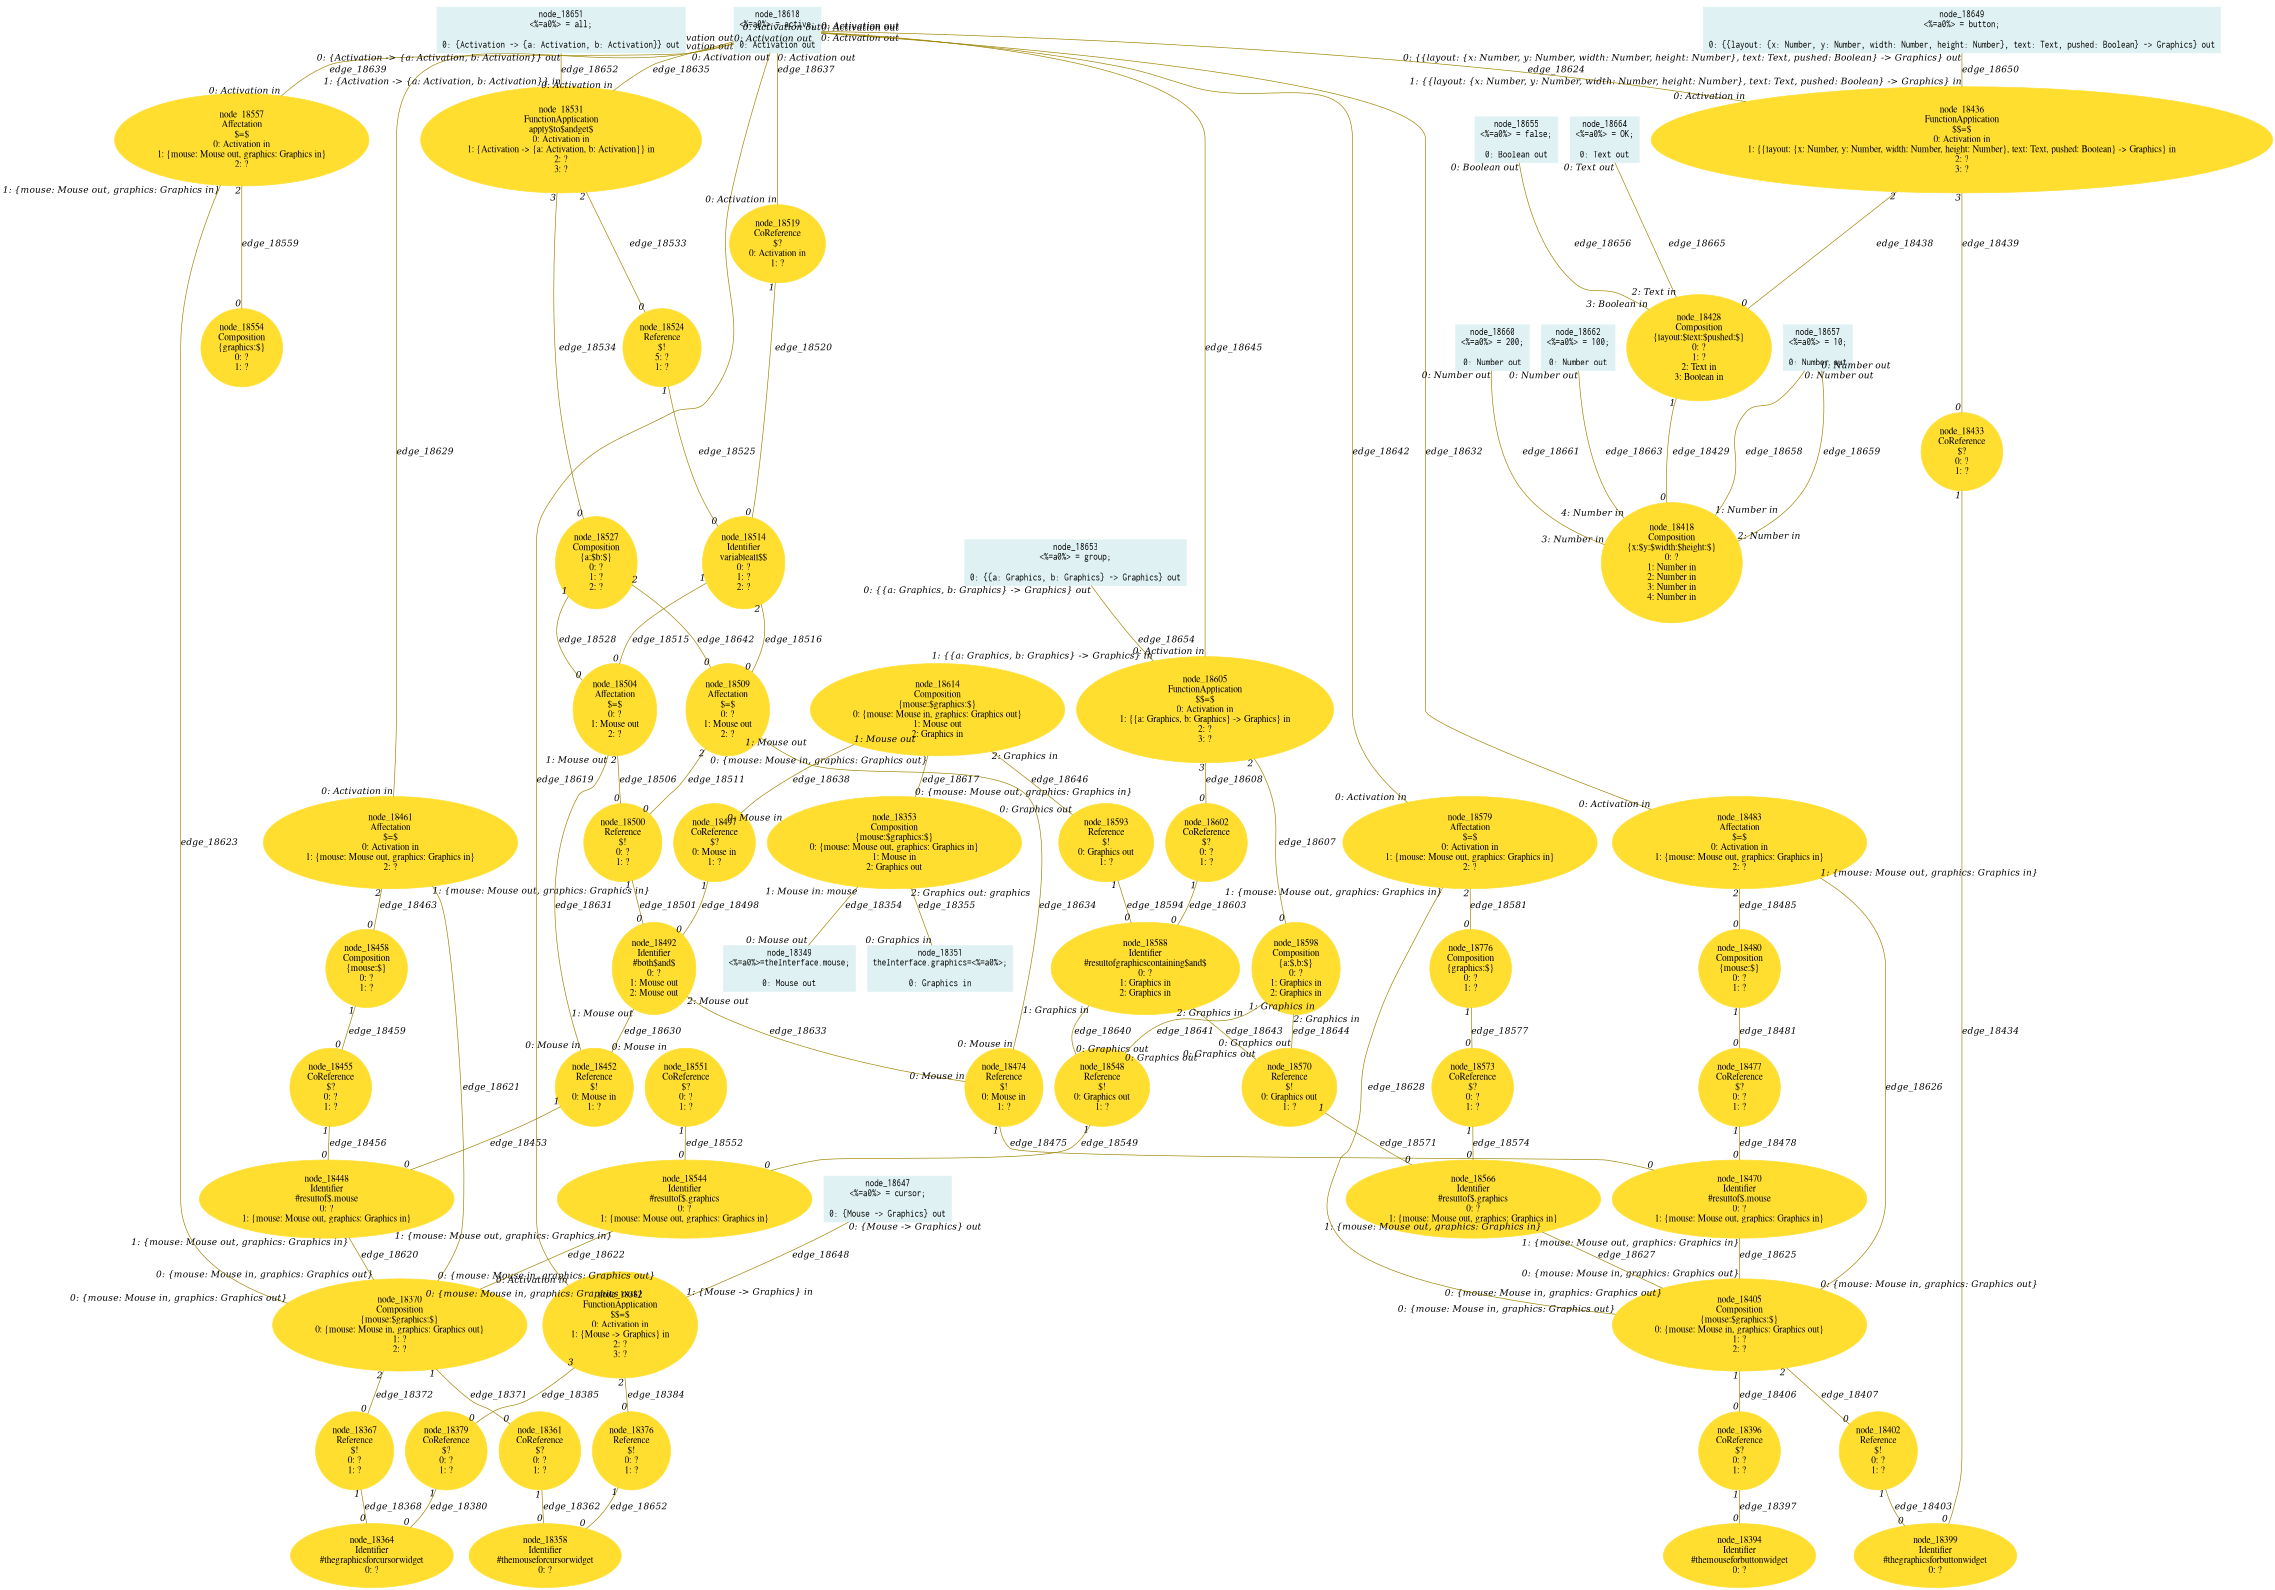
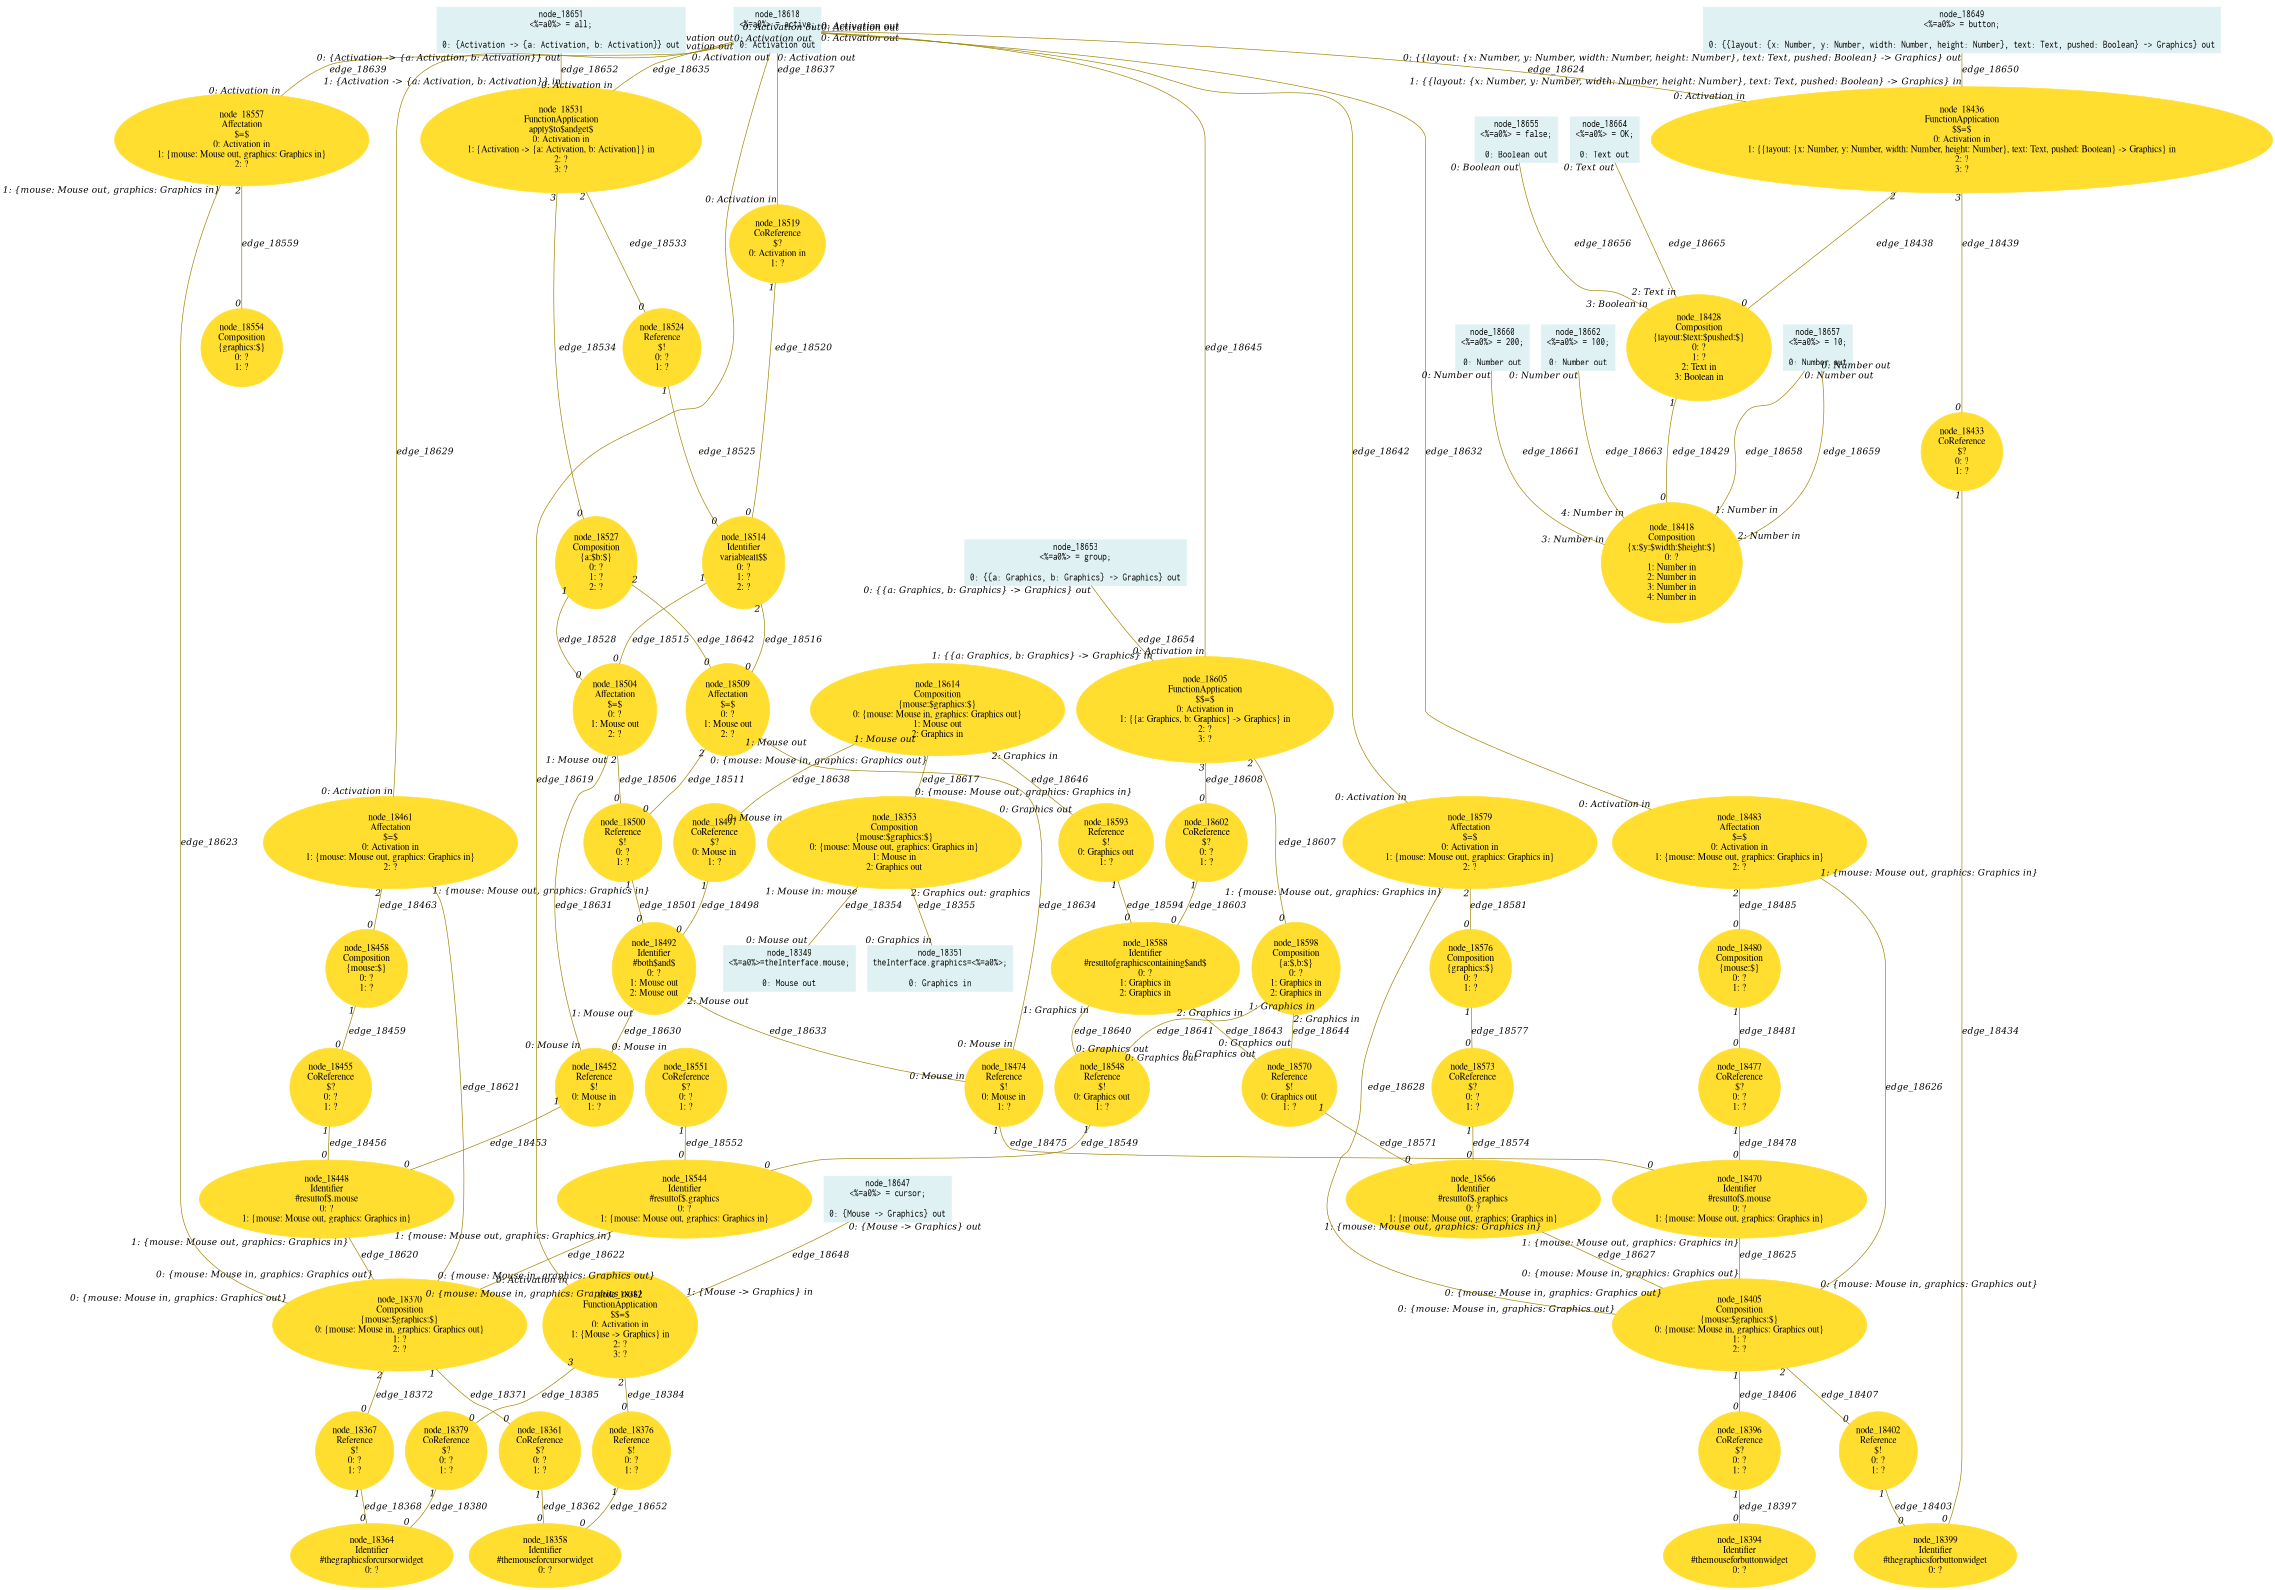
node "node_18524 Reference $! 5: ? 1: ?": label "node_18524 Reference $! 5: ? 1: ?" -> "node_18524 Reference $! 0: ? 1: ?"
node "node_18776 Composition {graphics:$} 0: ? 1: ?": label "node_18776 Composition {graphics:$} 0: ? 1: ?" -> "node_18576 Composition {graphics:$} 0: ? 1: ?"
